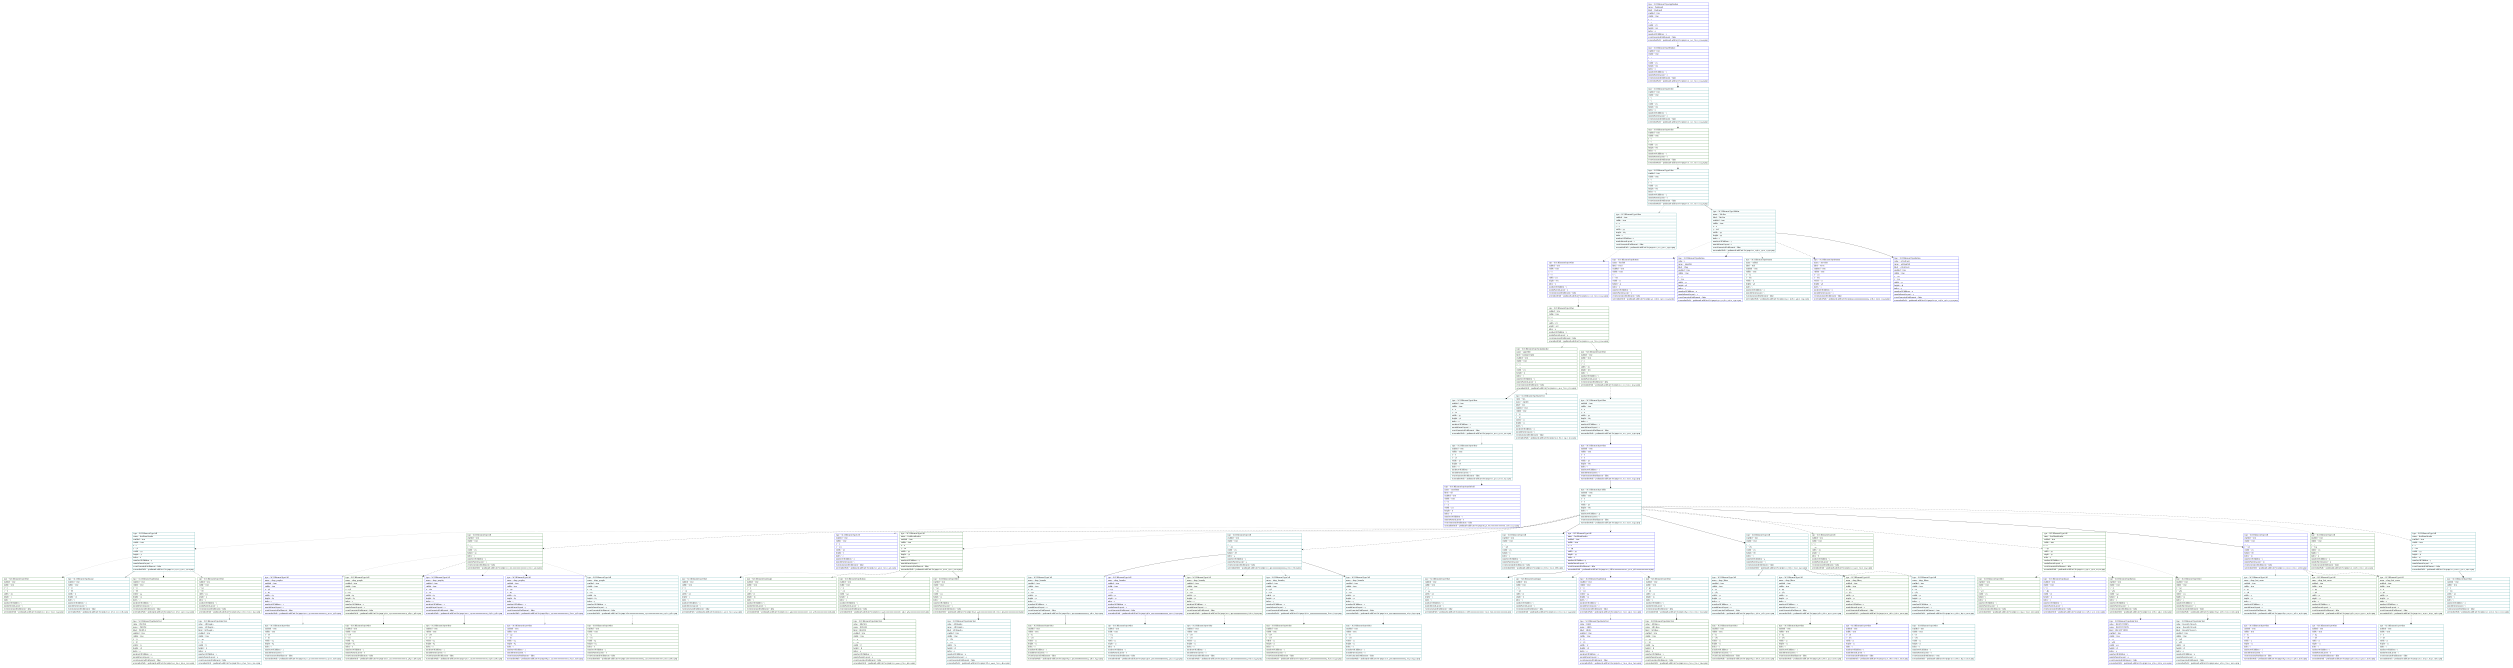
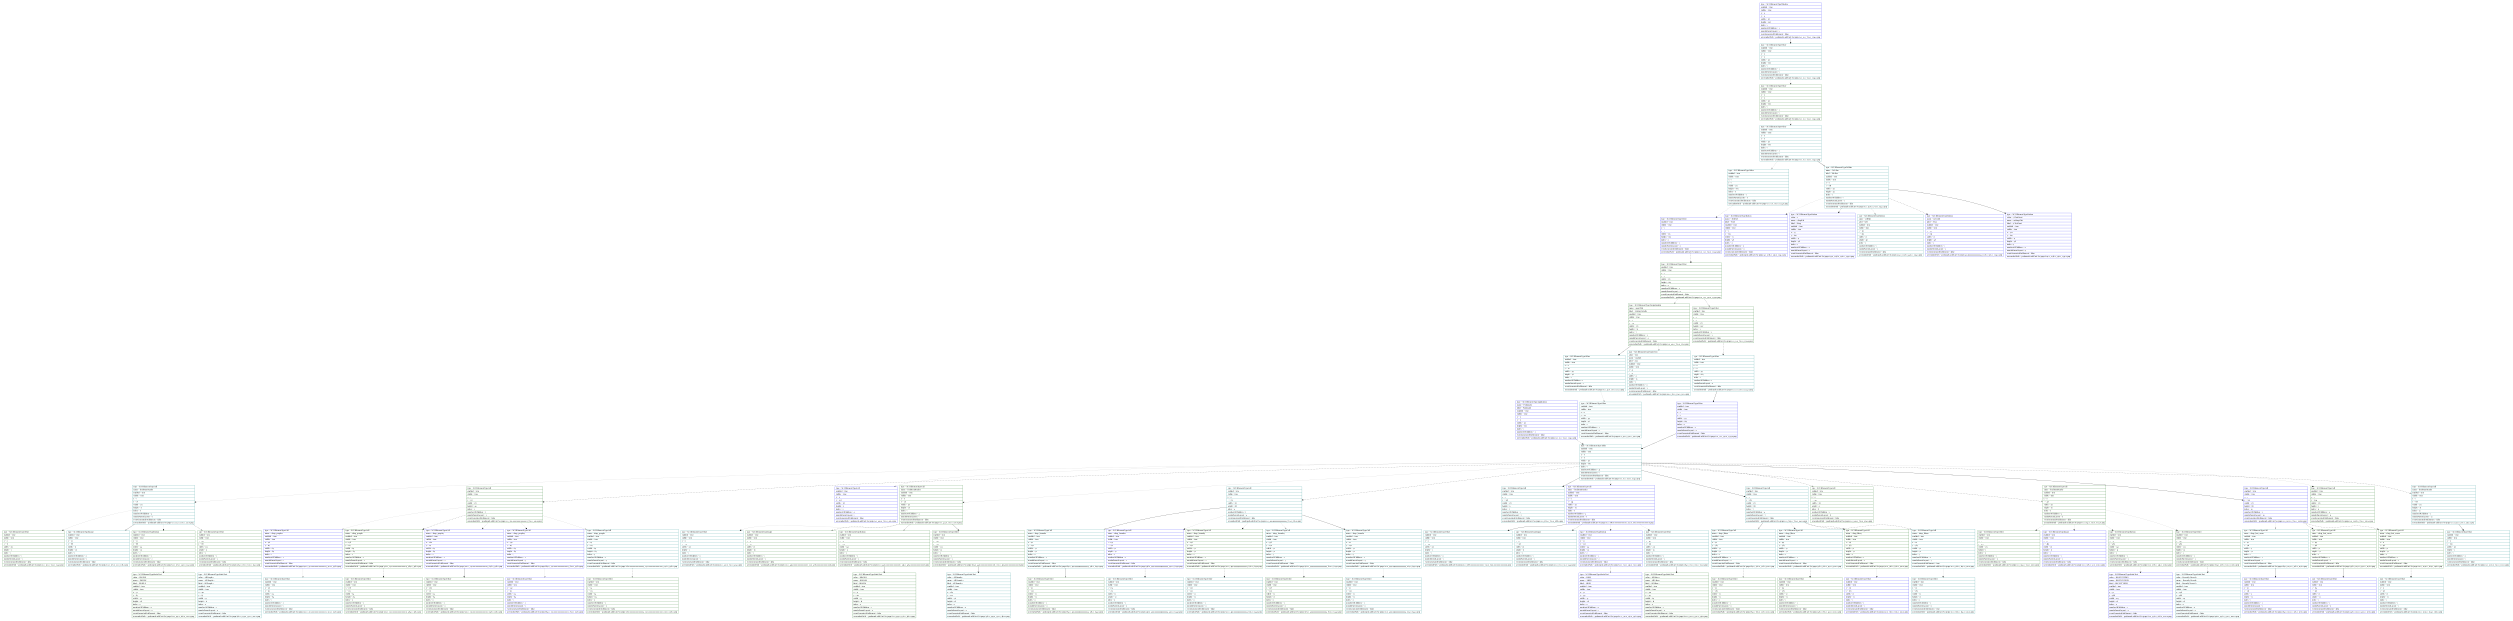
edge "type = XCUIElementTypeApplication" -> "type = XCUIElementTypeWindow": now "type = XCUIElementTypeApplication" -> "type = XCUIElementTypeTable"
node "type = XCUIElementTypeSearchField": removed
